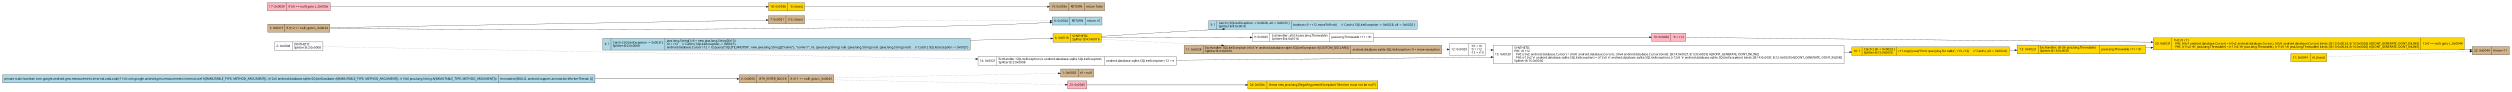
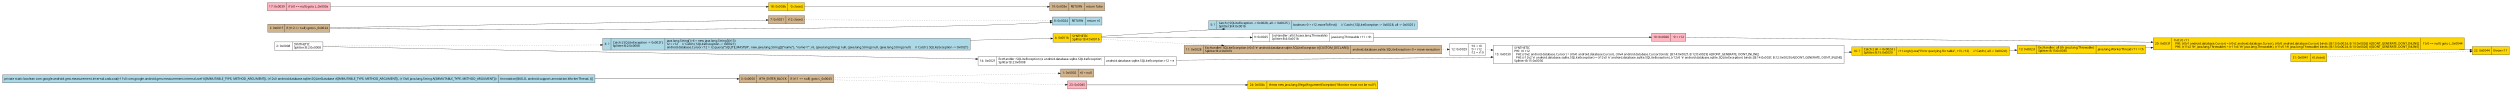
edge "2: 0x0008" -> "3: ?": added
node "13: 0x002d": text "java.lang.Throwable r11 = th" -> "java.lang.WorkerThread r11 = th"
node "22: 0x0044": fillcolor tan -> gold
edge "2: 0x0008" -> "14: 0x002f": style dotted -> solid
